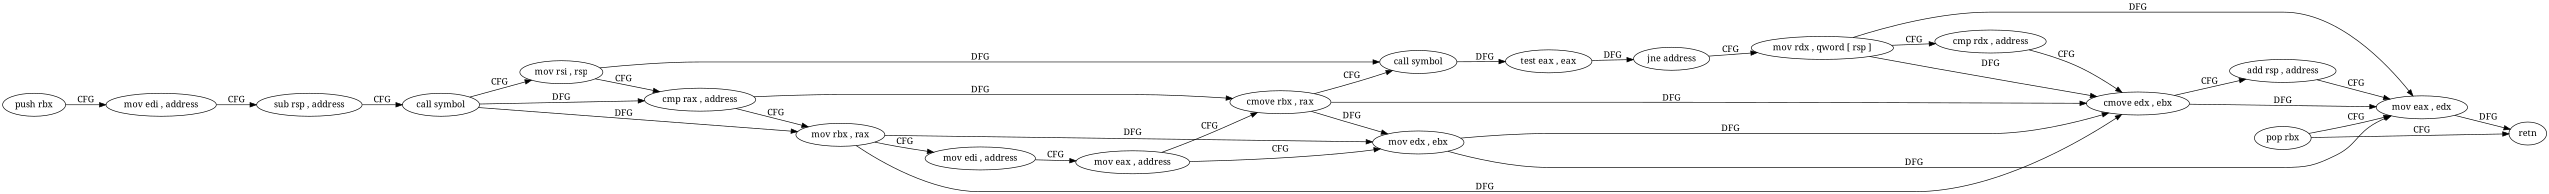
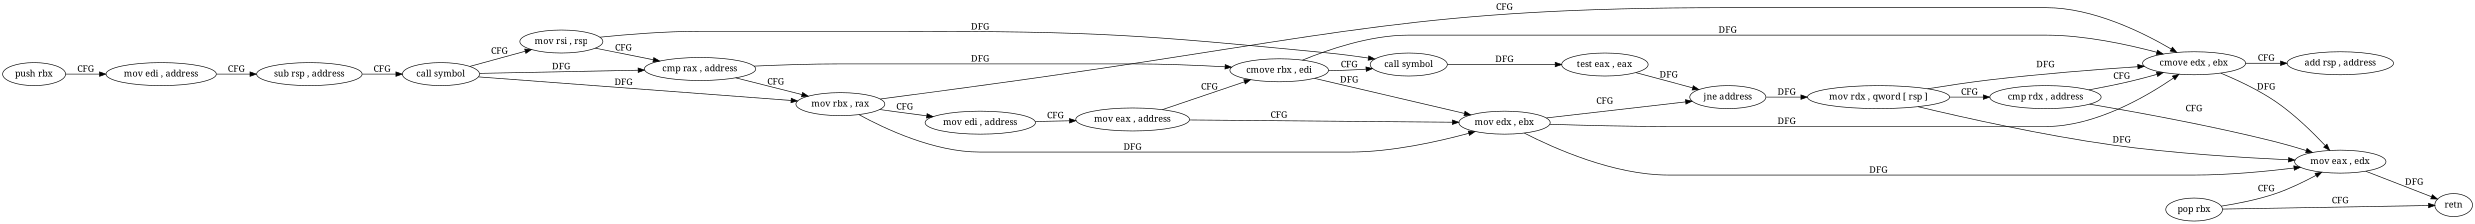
edge "jne address" -> "mov rdx , qword [ rsp ]": label "CFG" -> "DFG"
edge "add rsp , address" -> "mov eax , edx": now "cmp rdx , address" -> "mov eax , edx"
node "cmove rbx , rax": label "cmove rbx , rax" -> "cmove rbx , edi"
edge "mov edx , ebx" -> "jne address": added, label "CFG"
edge "mov rbx , rax" -> "cmove edx , ebx": label "DFG" -> "CFG"
